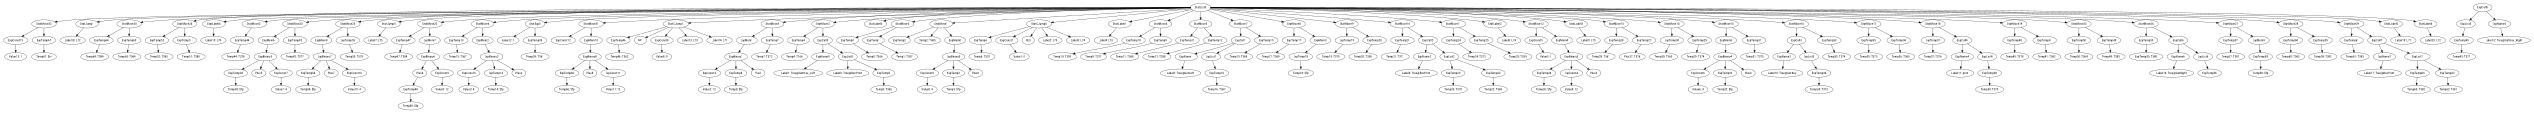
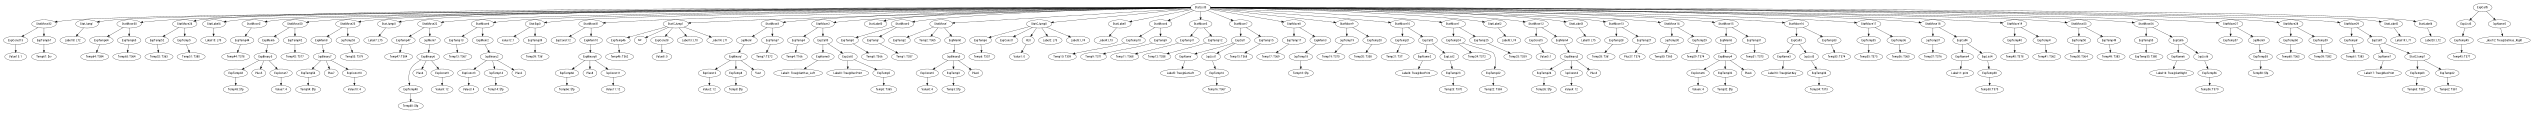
edge "ExpConst1" -> "Value1: 0": now "NE0" -> "Value1: 0"
node "Temp57: T381": removed
node "ExpList7": label "ExpList7" -> "StatCJump7"
edge "ExpList2" -> "ExpTemp22": now "ExpTemp24" -> "ExpTemp22"
edge "Plus6" -> "ExpTemp48": now "ExpBinary6" -> "ExpTemp48"
node "Temp56: T379": added
